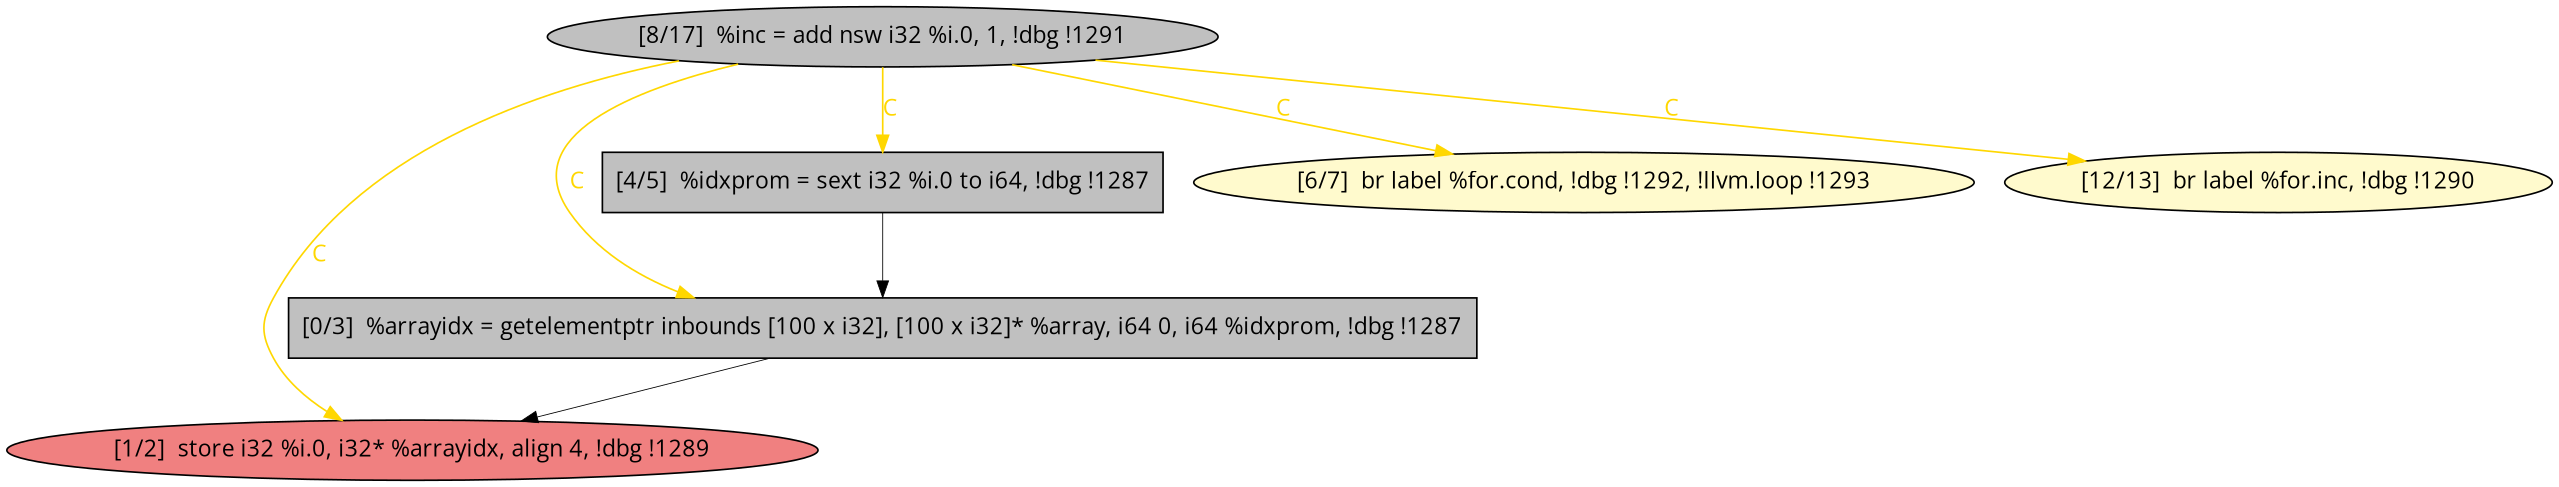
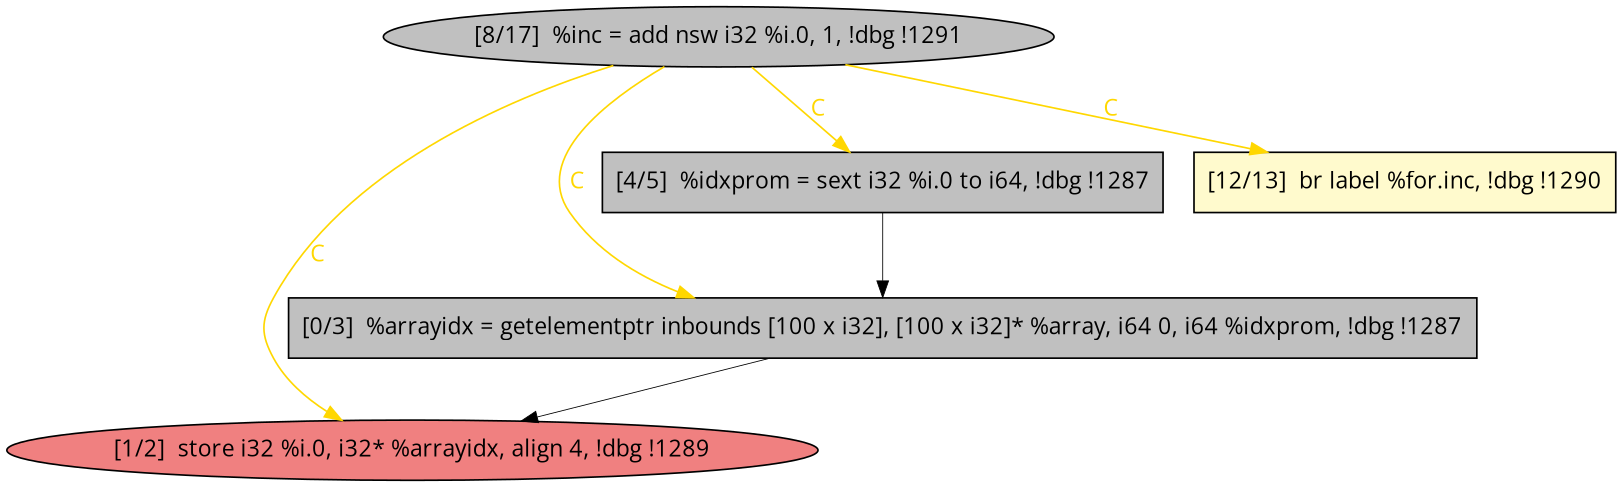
node "[6/7]  br label %for.cond, !dbg !1292, !llvm.loop !1293": removed
node "[12/13]  br label %for.inc, !dbg !1290": shape ellipse -> box
